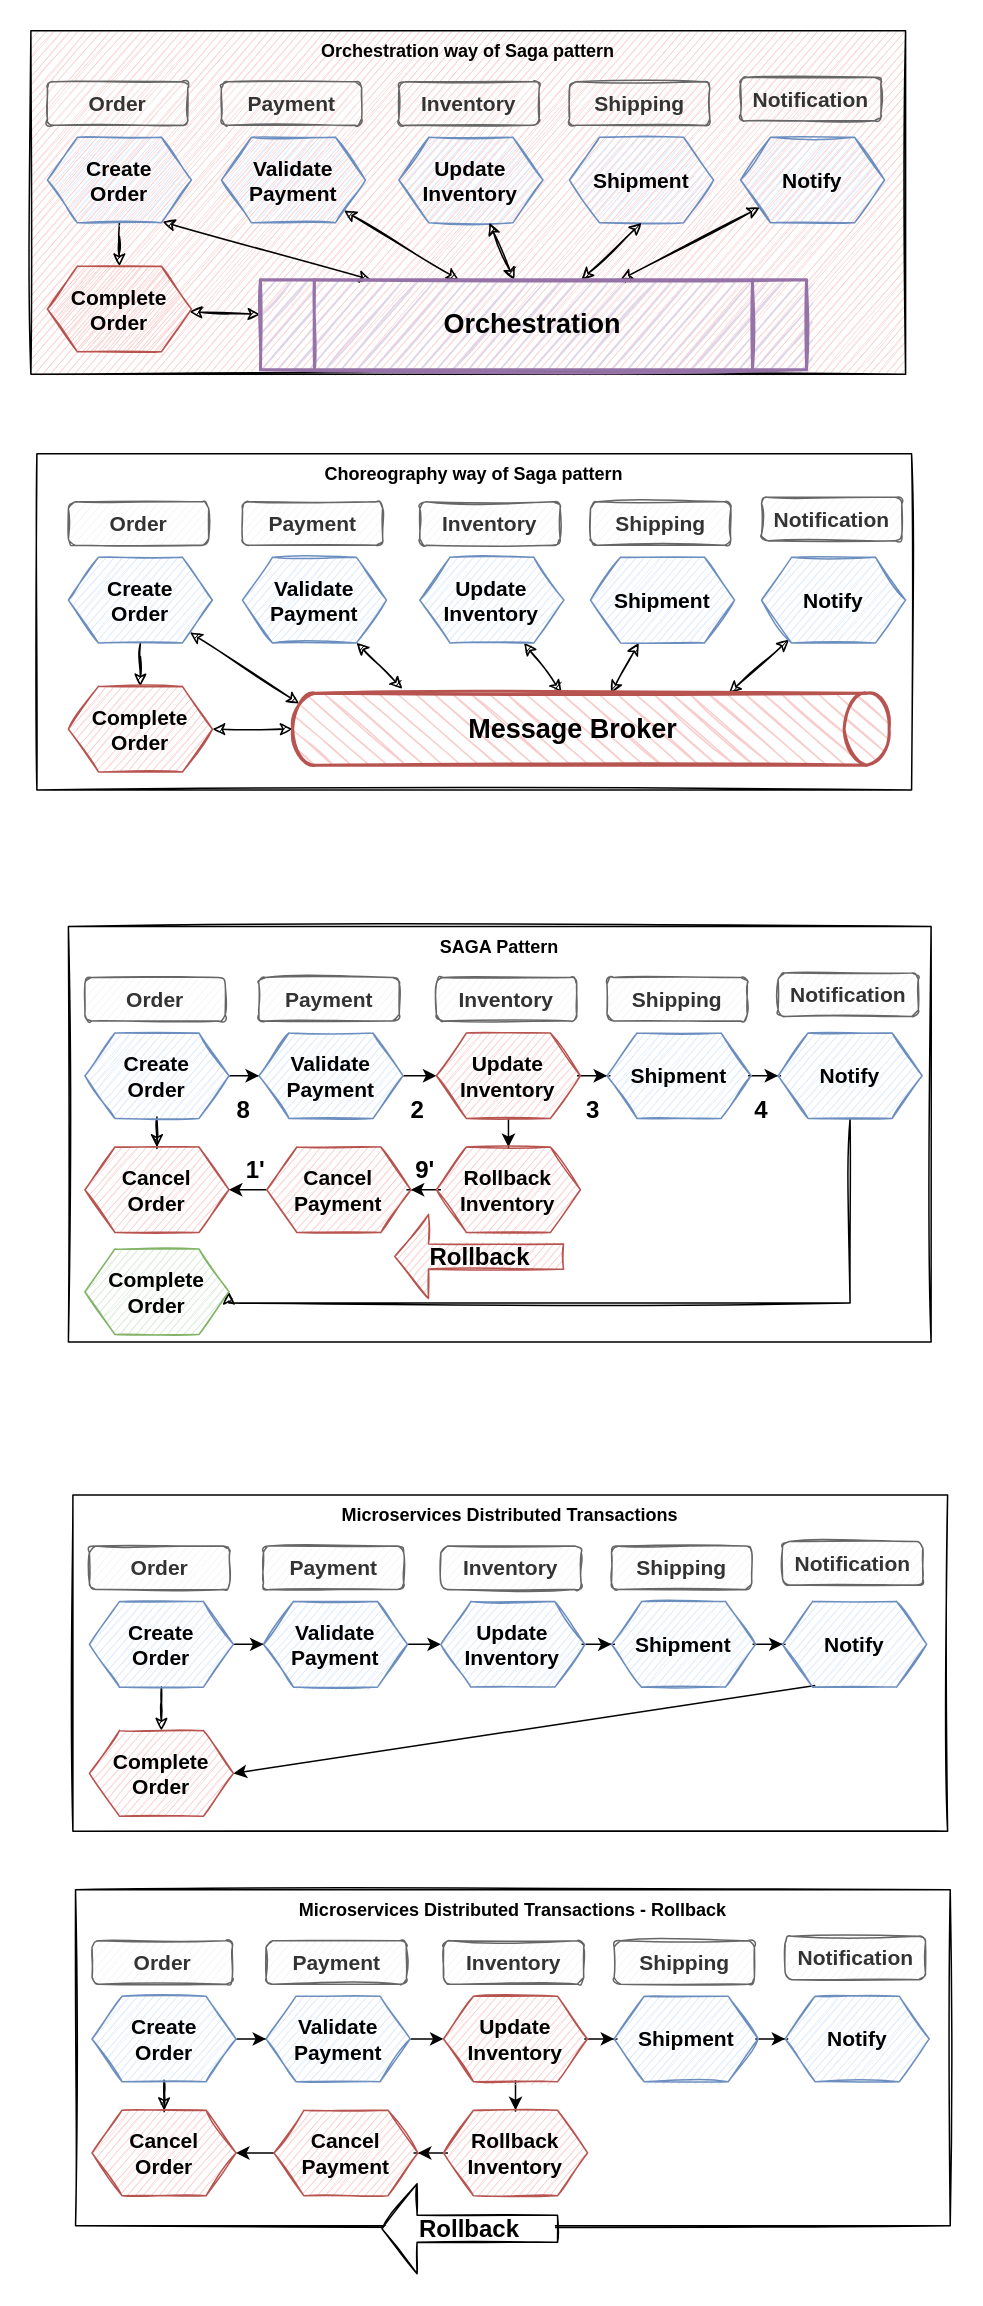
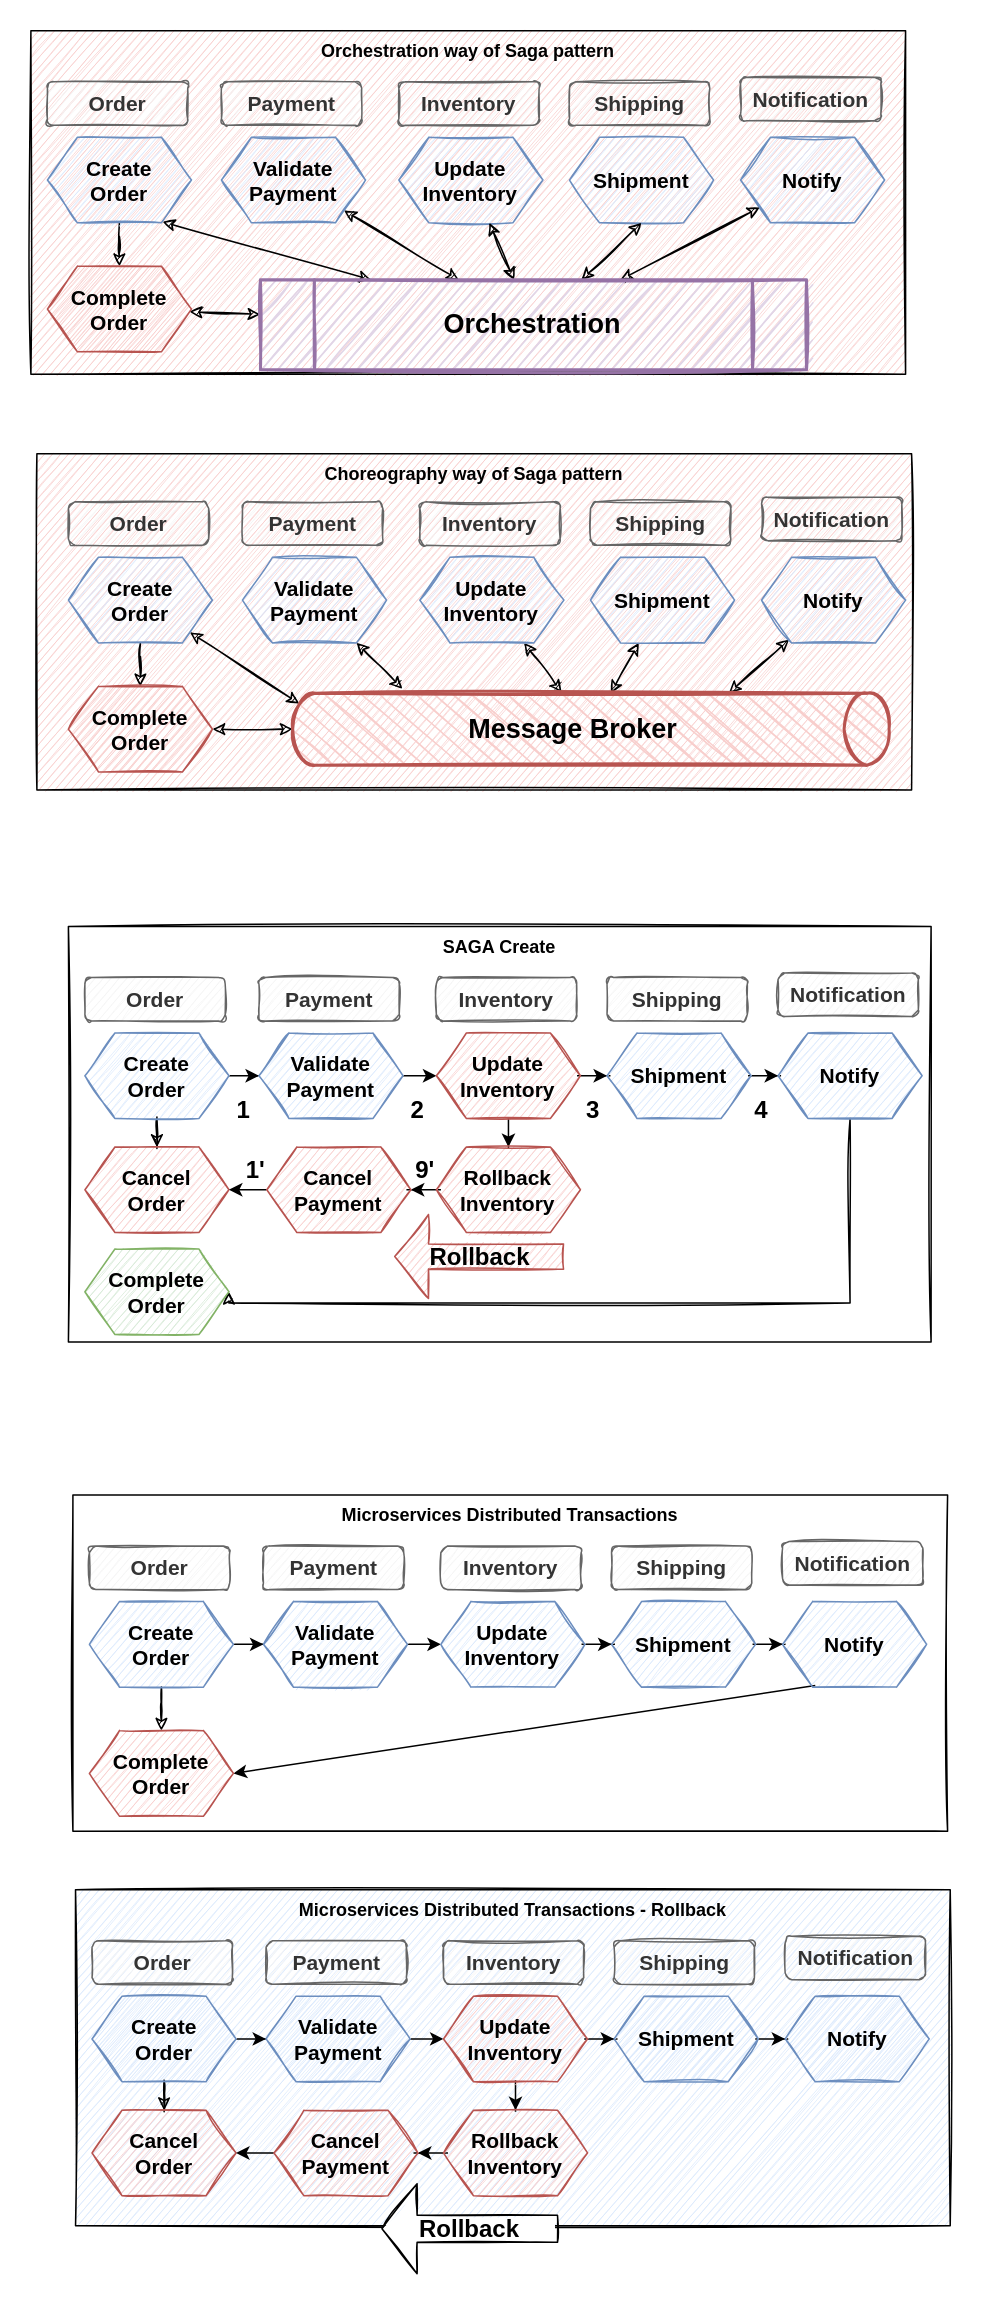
node "Choreography way of Saga pattern": fillcolor #ffffff -> #f8cecc
node "SAGA Pattern": label "SAGA Pattern" -> "SAGA Create"
node "8": label "8" -> "1"
node "Microservices Distributed Transactions - Rollback": fillcolor #ffffff -> #dae8fc
